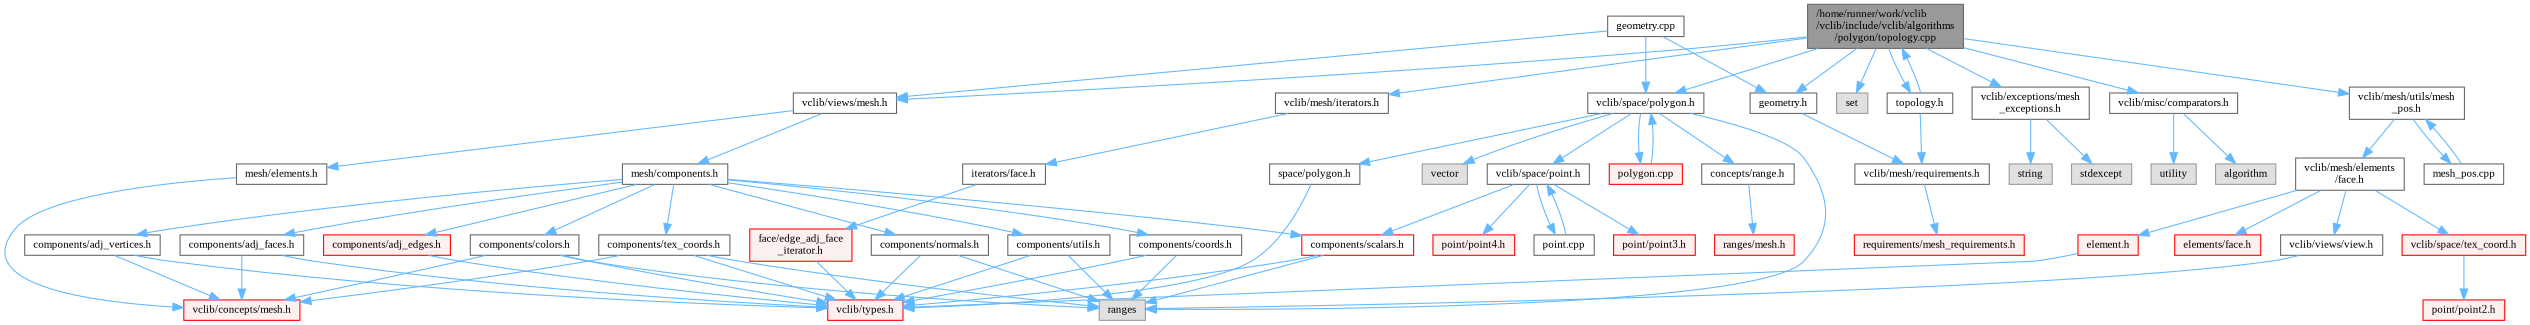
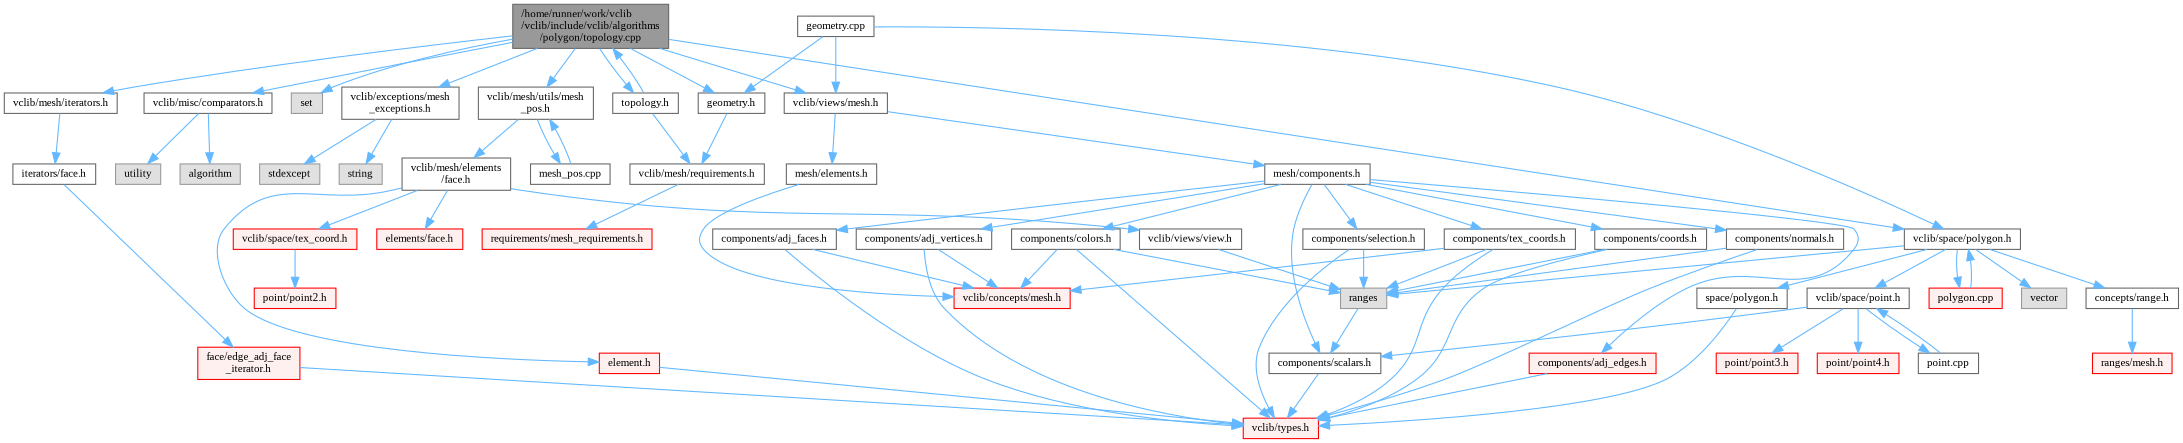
node "components/utils.h": label "components/utils.h" -> "components/selection.h"
node "components/scalars.h": color red -> grey40
edge "components/scalars.h" -> "ranges": reversed
